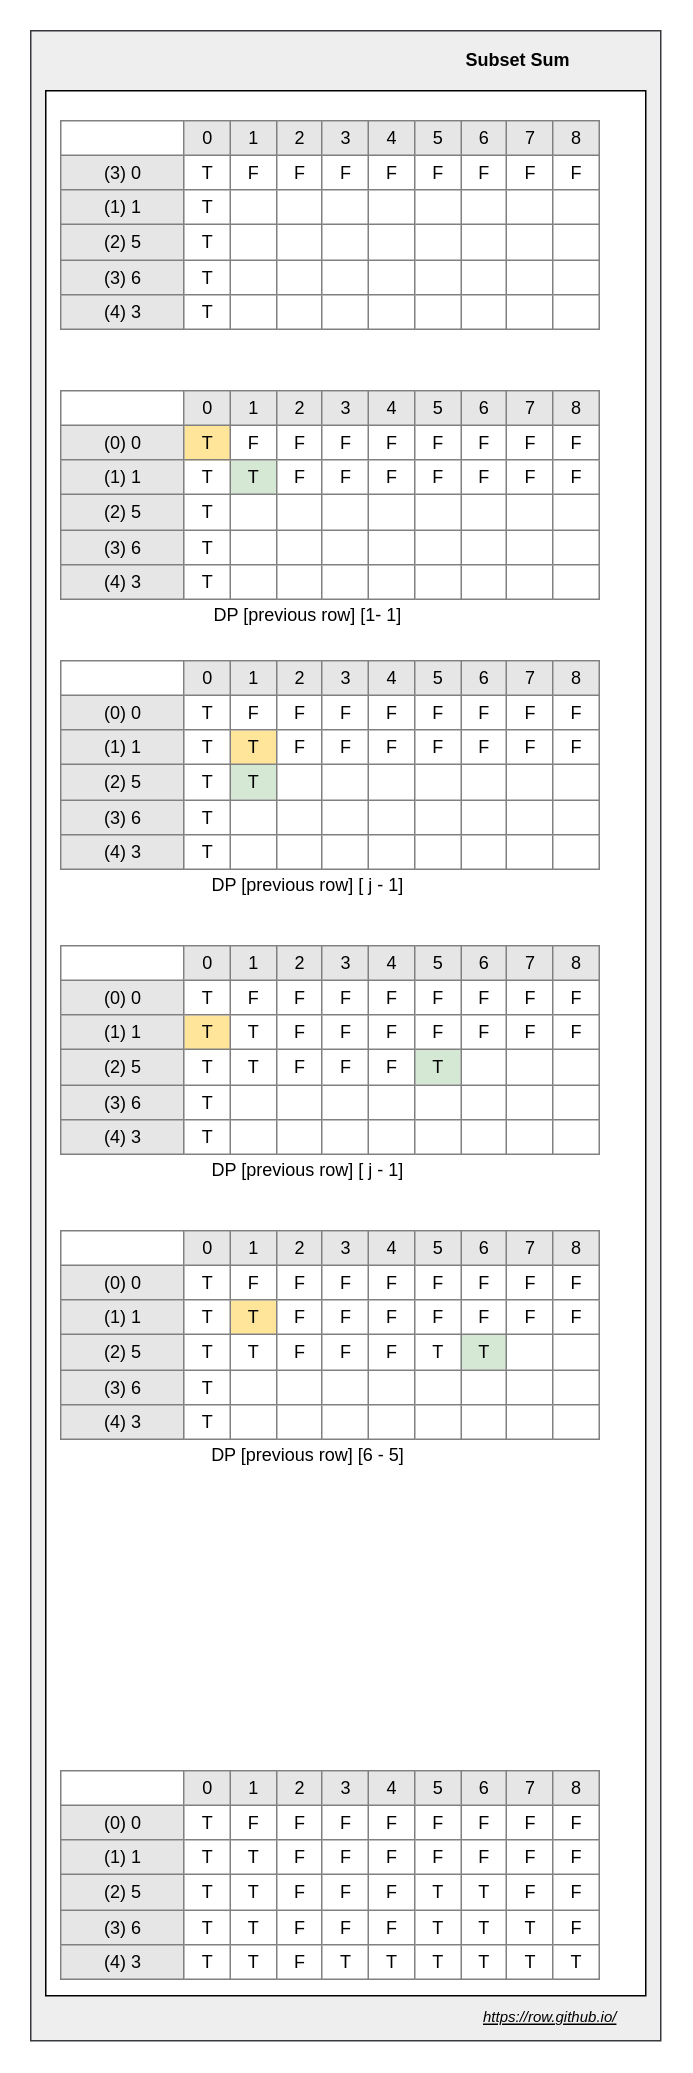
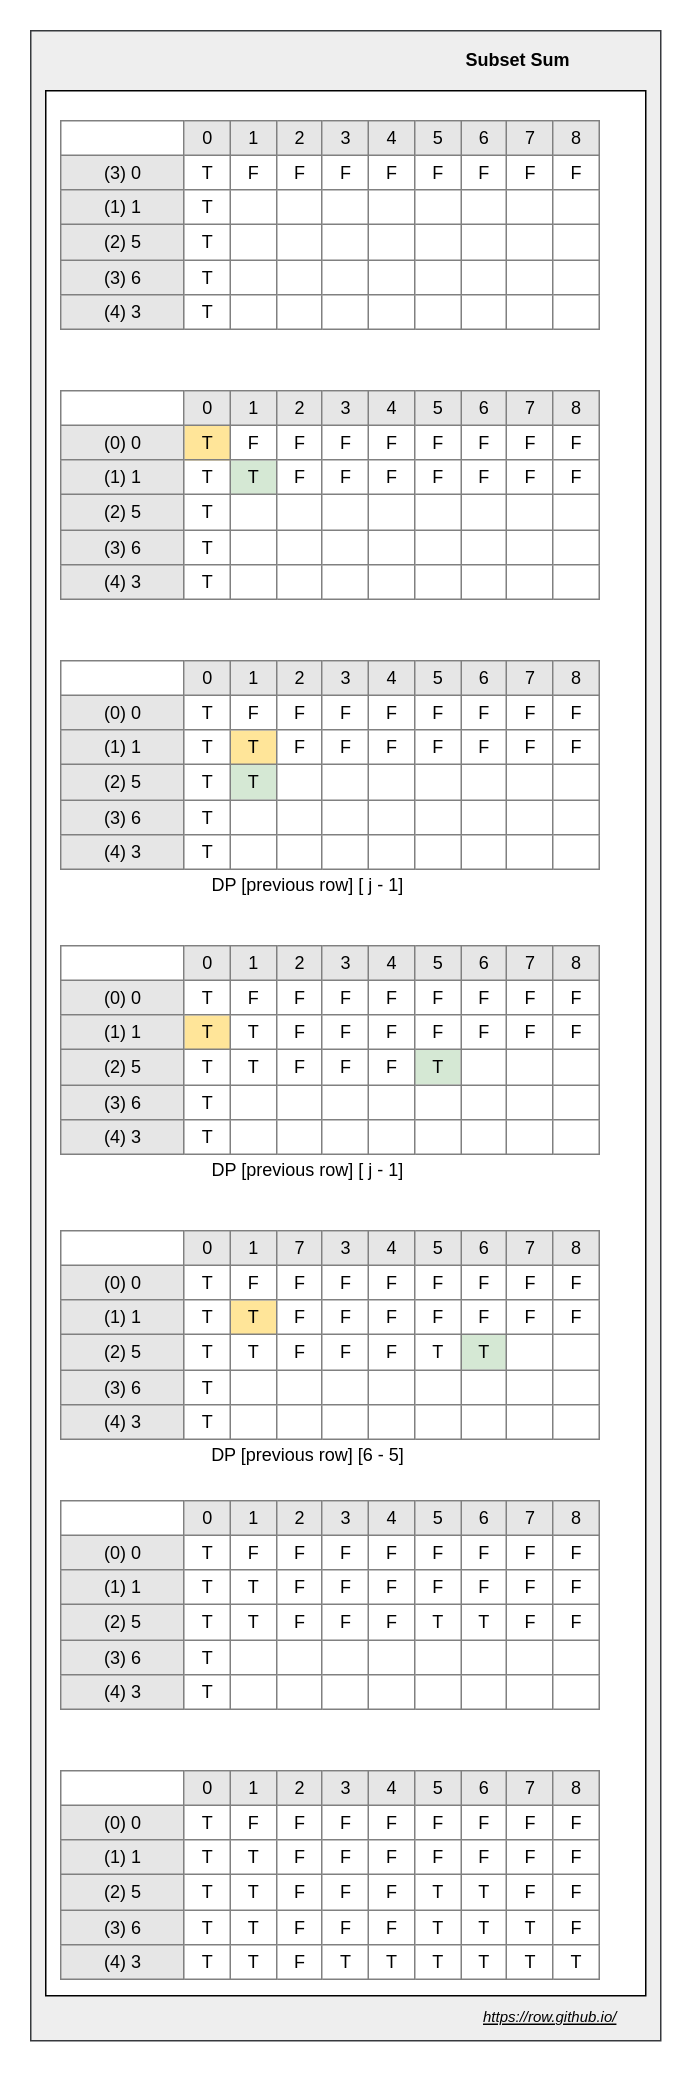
node "DP [previous row] [1- 1]": removed
node "0 1 2 3 4 5 6 7 8 (0) 0 T F F F F F F F F (1) 1 T T F F F F F F F (2) 5 T T F F F T T (3) 6 T (4) 3 T": label "0 1 2 3 4 5 6 7 8 (0) 0 T F F F F F F F F (1) 1 T T F F F F F F F (2) 5 T T F F F T T (3) 6 T (4) 3 T" -> "0 1 7 3 4 5 6 7 8 (0) 0 T F F F F F F F F (1) 1 T T F F F F F F F (2) 5 T T F F F T T (3) 6 T (4) 3 T"
node "0 1 2 3 4 5 6 7 8 (0) 0 T F F F F F F F F (1) 1 T T F F F F F F F (2) 5 T T F F F T T F F (3) 6 T (4) 3 T": added
